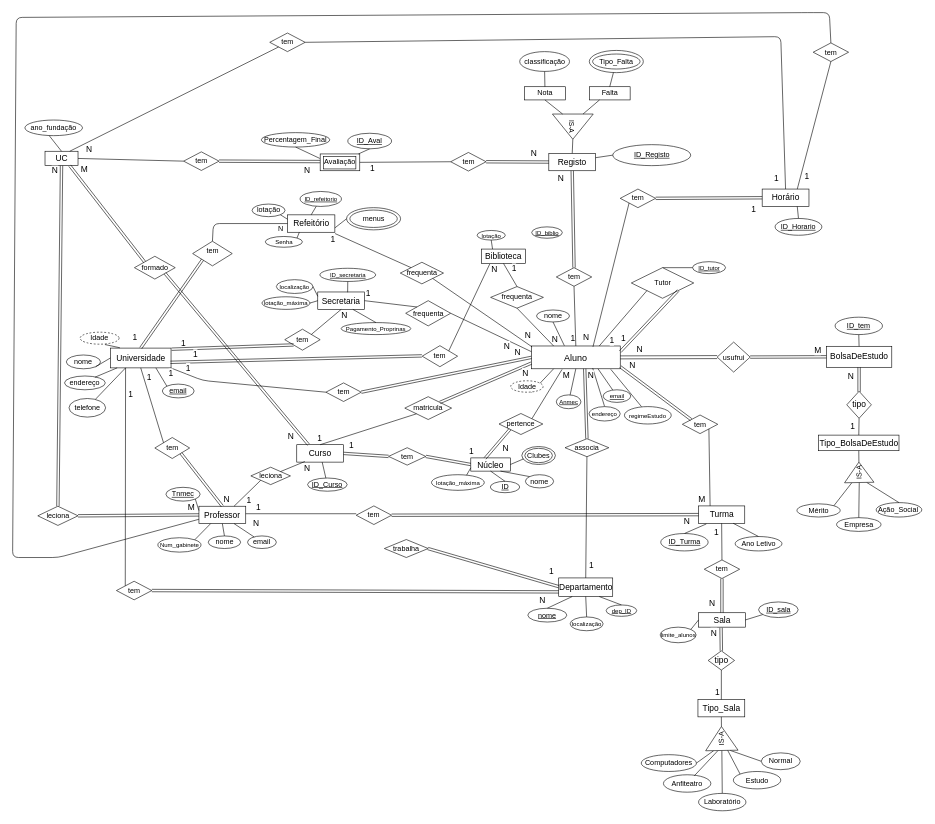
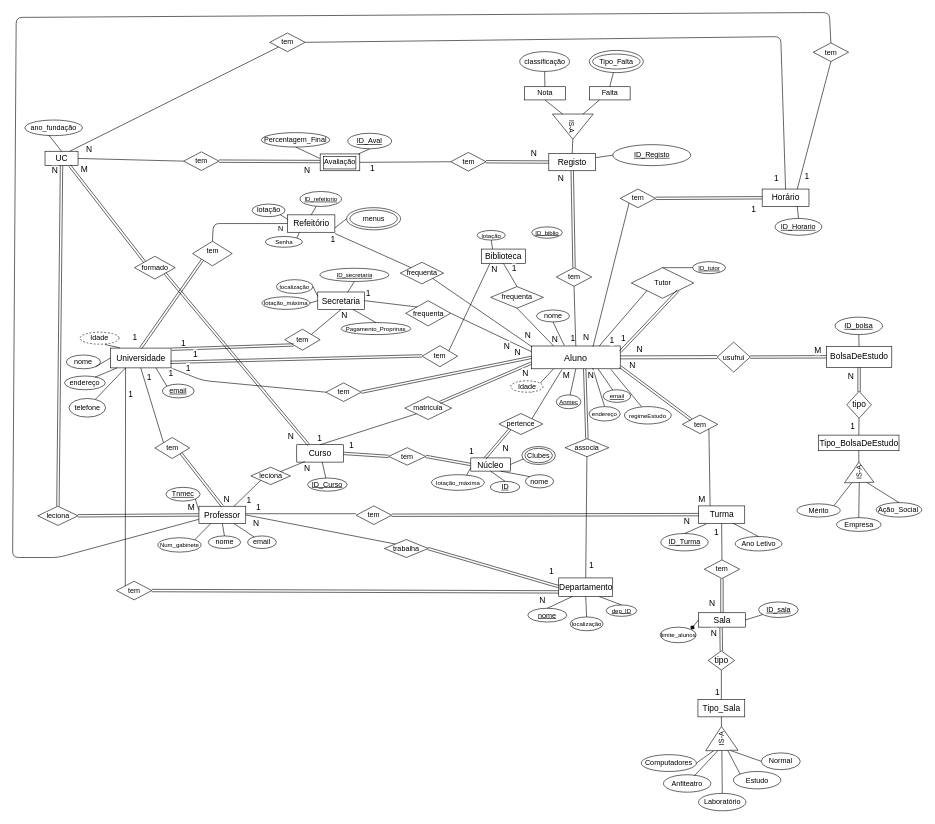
node "ID_secretaria": size 56x13 -> 69x13
node "ID_tem": label "ID_tem" -> "ID_bolsa"
edge "Professor" -- "trabalha": added
edge "Sala" -- "limite_alunos": arrowhead none -> diamond
